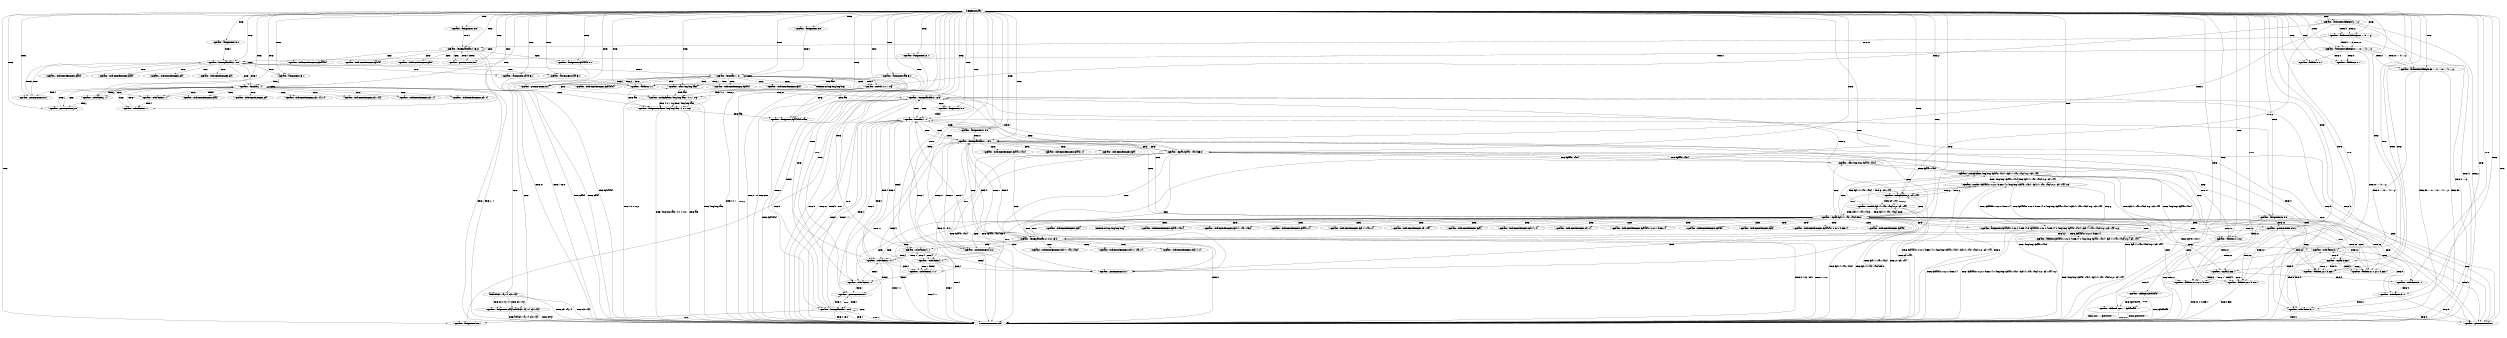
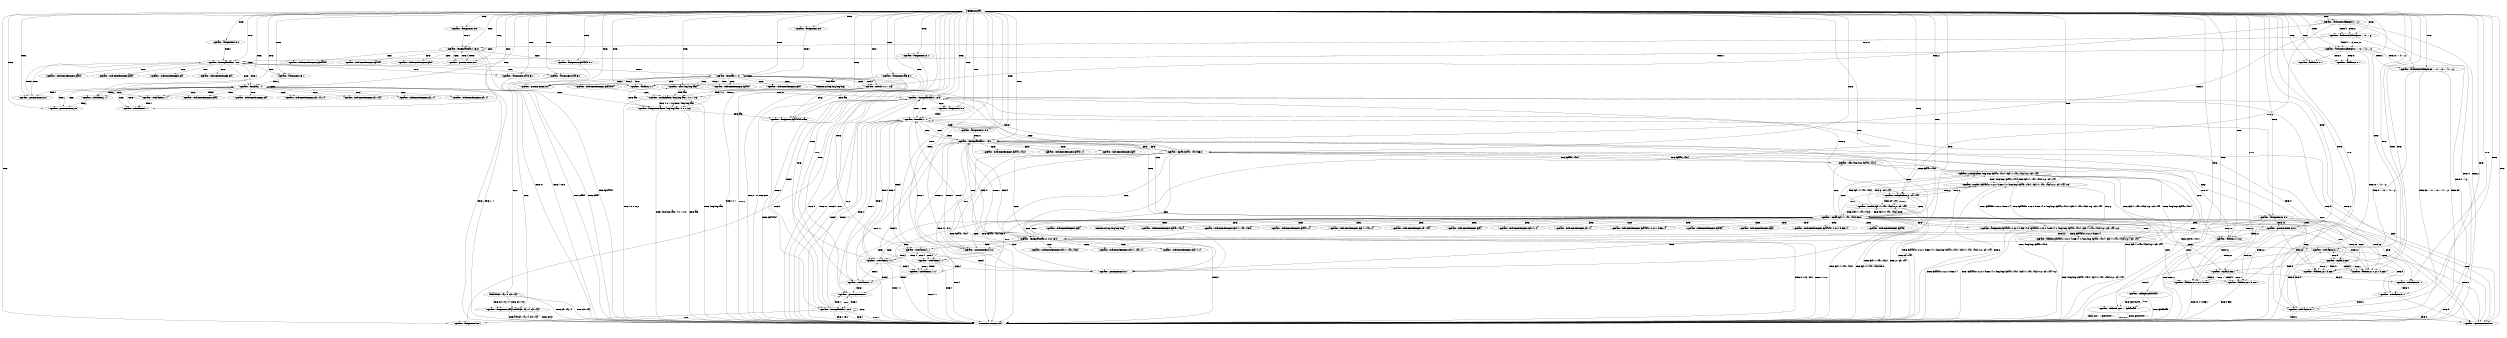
edge "(<operator>.lessThan,i < n)" -> "(<operator>.multiplication,(long long) fact * (i + 1) % p)": now "(<operator>.indirectIndexAccess,dp[i][0][0])" -> "(<operator>.multiplication,(long long) fact * (i + 1) % p)"
node "(METHOD_RETURN,void)": label "(METHOD_RETURN,void)" -> "(METHOD_METHOD,void)"
